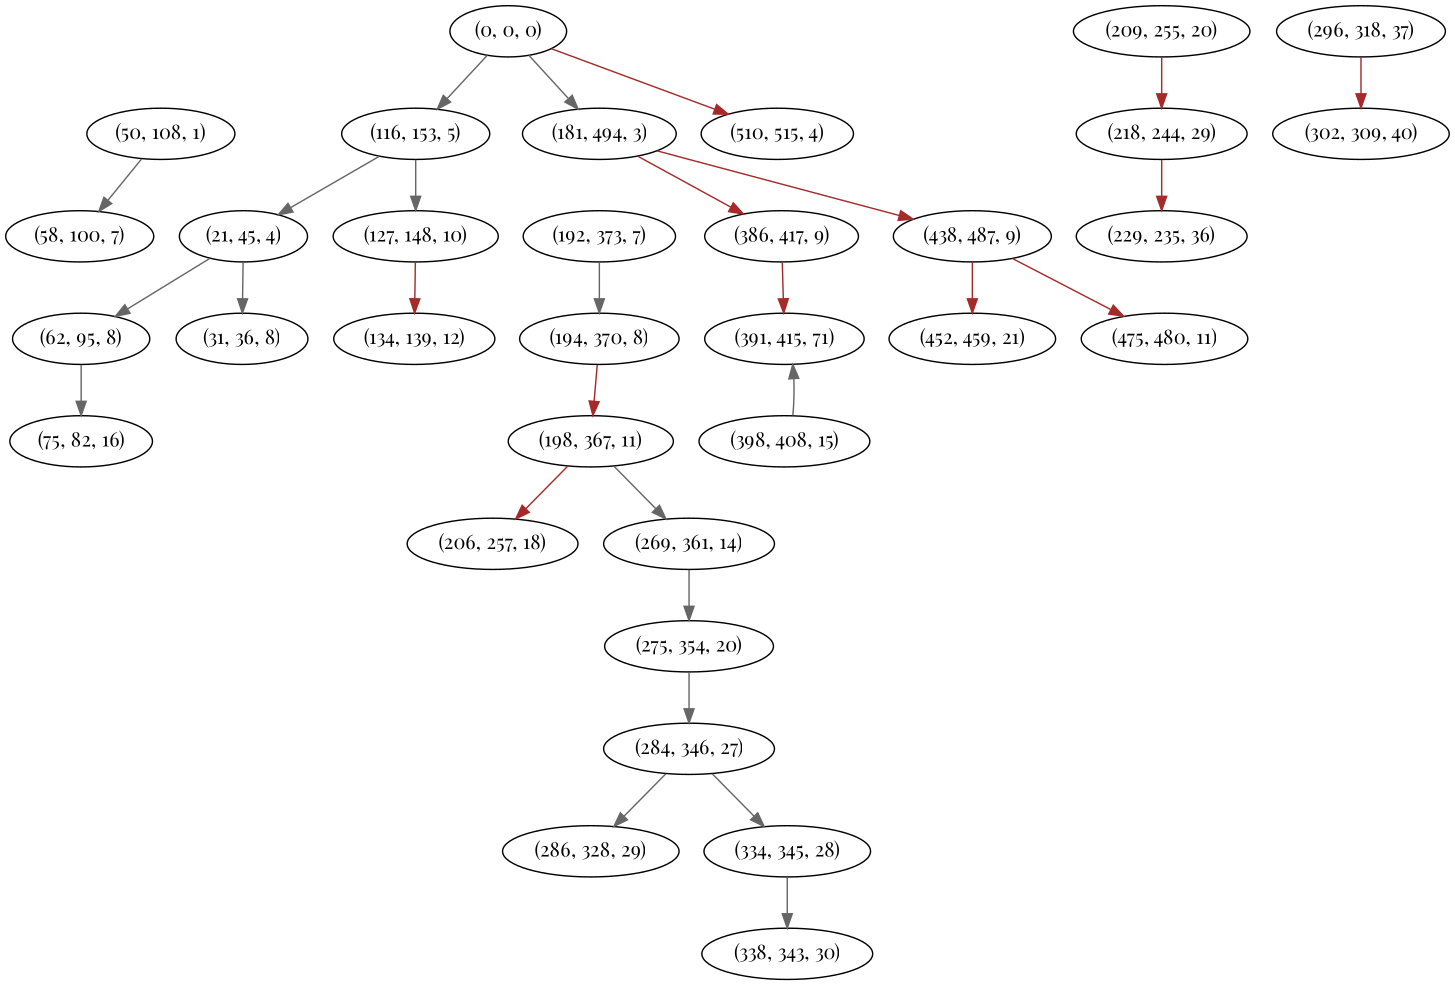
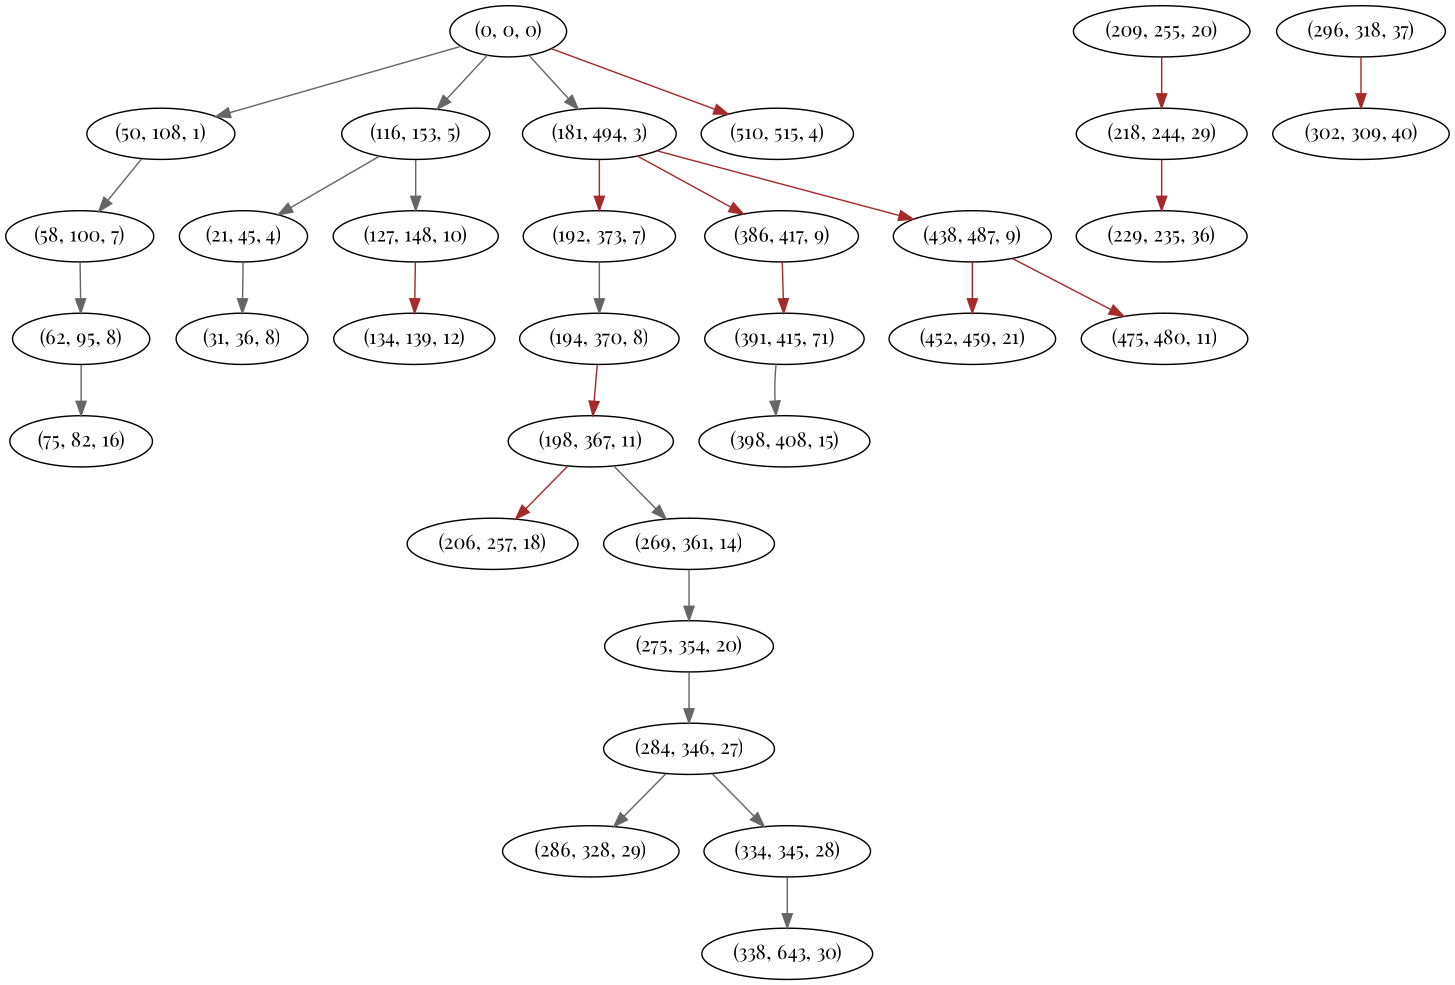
edge "(0, 0, 0)" -> "(50, 108, 1)": added
edge "(181, 494, 3)" -> "(192, 373, 7)": added
edge "(21, 45, 4)" -> "(62, 95, 8)": now "(58, 100, 7)" -> "(62, 95, 8)"
edge "(398, 408, 15)" -> "(391, 415, 71)": reversed
node "(338, 343, 30)": label "(338, 343, 30)" -> "(338, 643, 30)"
